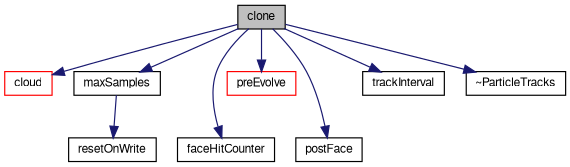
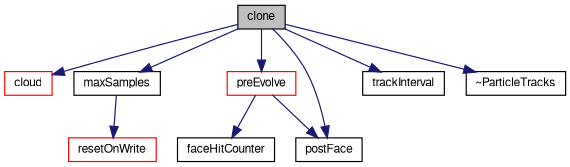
edge "clone" -> "faceHitCounter": now "preEvolve" -> "faceHitCounter"
edge "preEvolve" -> "postFace": added
node "resetOnWrite": color black -> red
